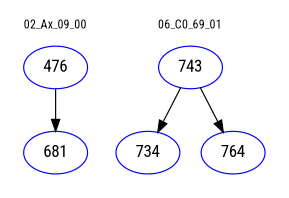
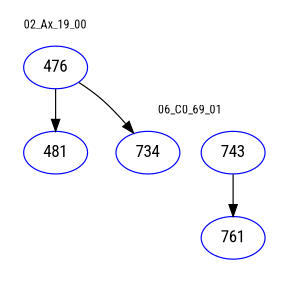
cluster "02_Ax_09_00": label "02_Ax_09_00" -> "02_Ax_19_00"
edge "743" -> "734": now "476" -> "734"
node "681": label "681" -> "481"
node "764": label "764" -> "761"
